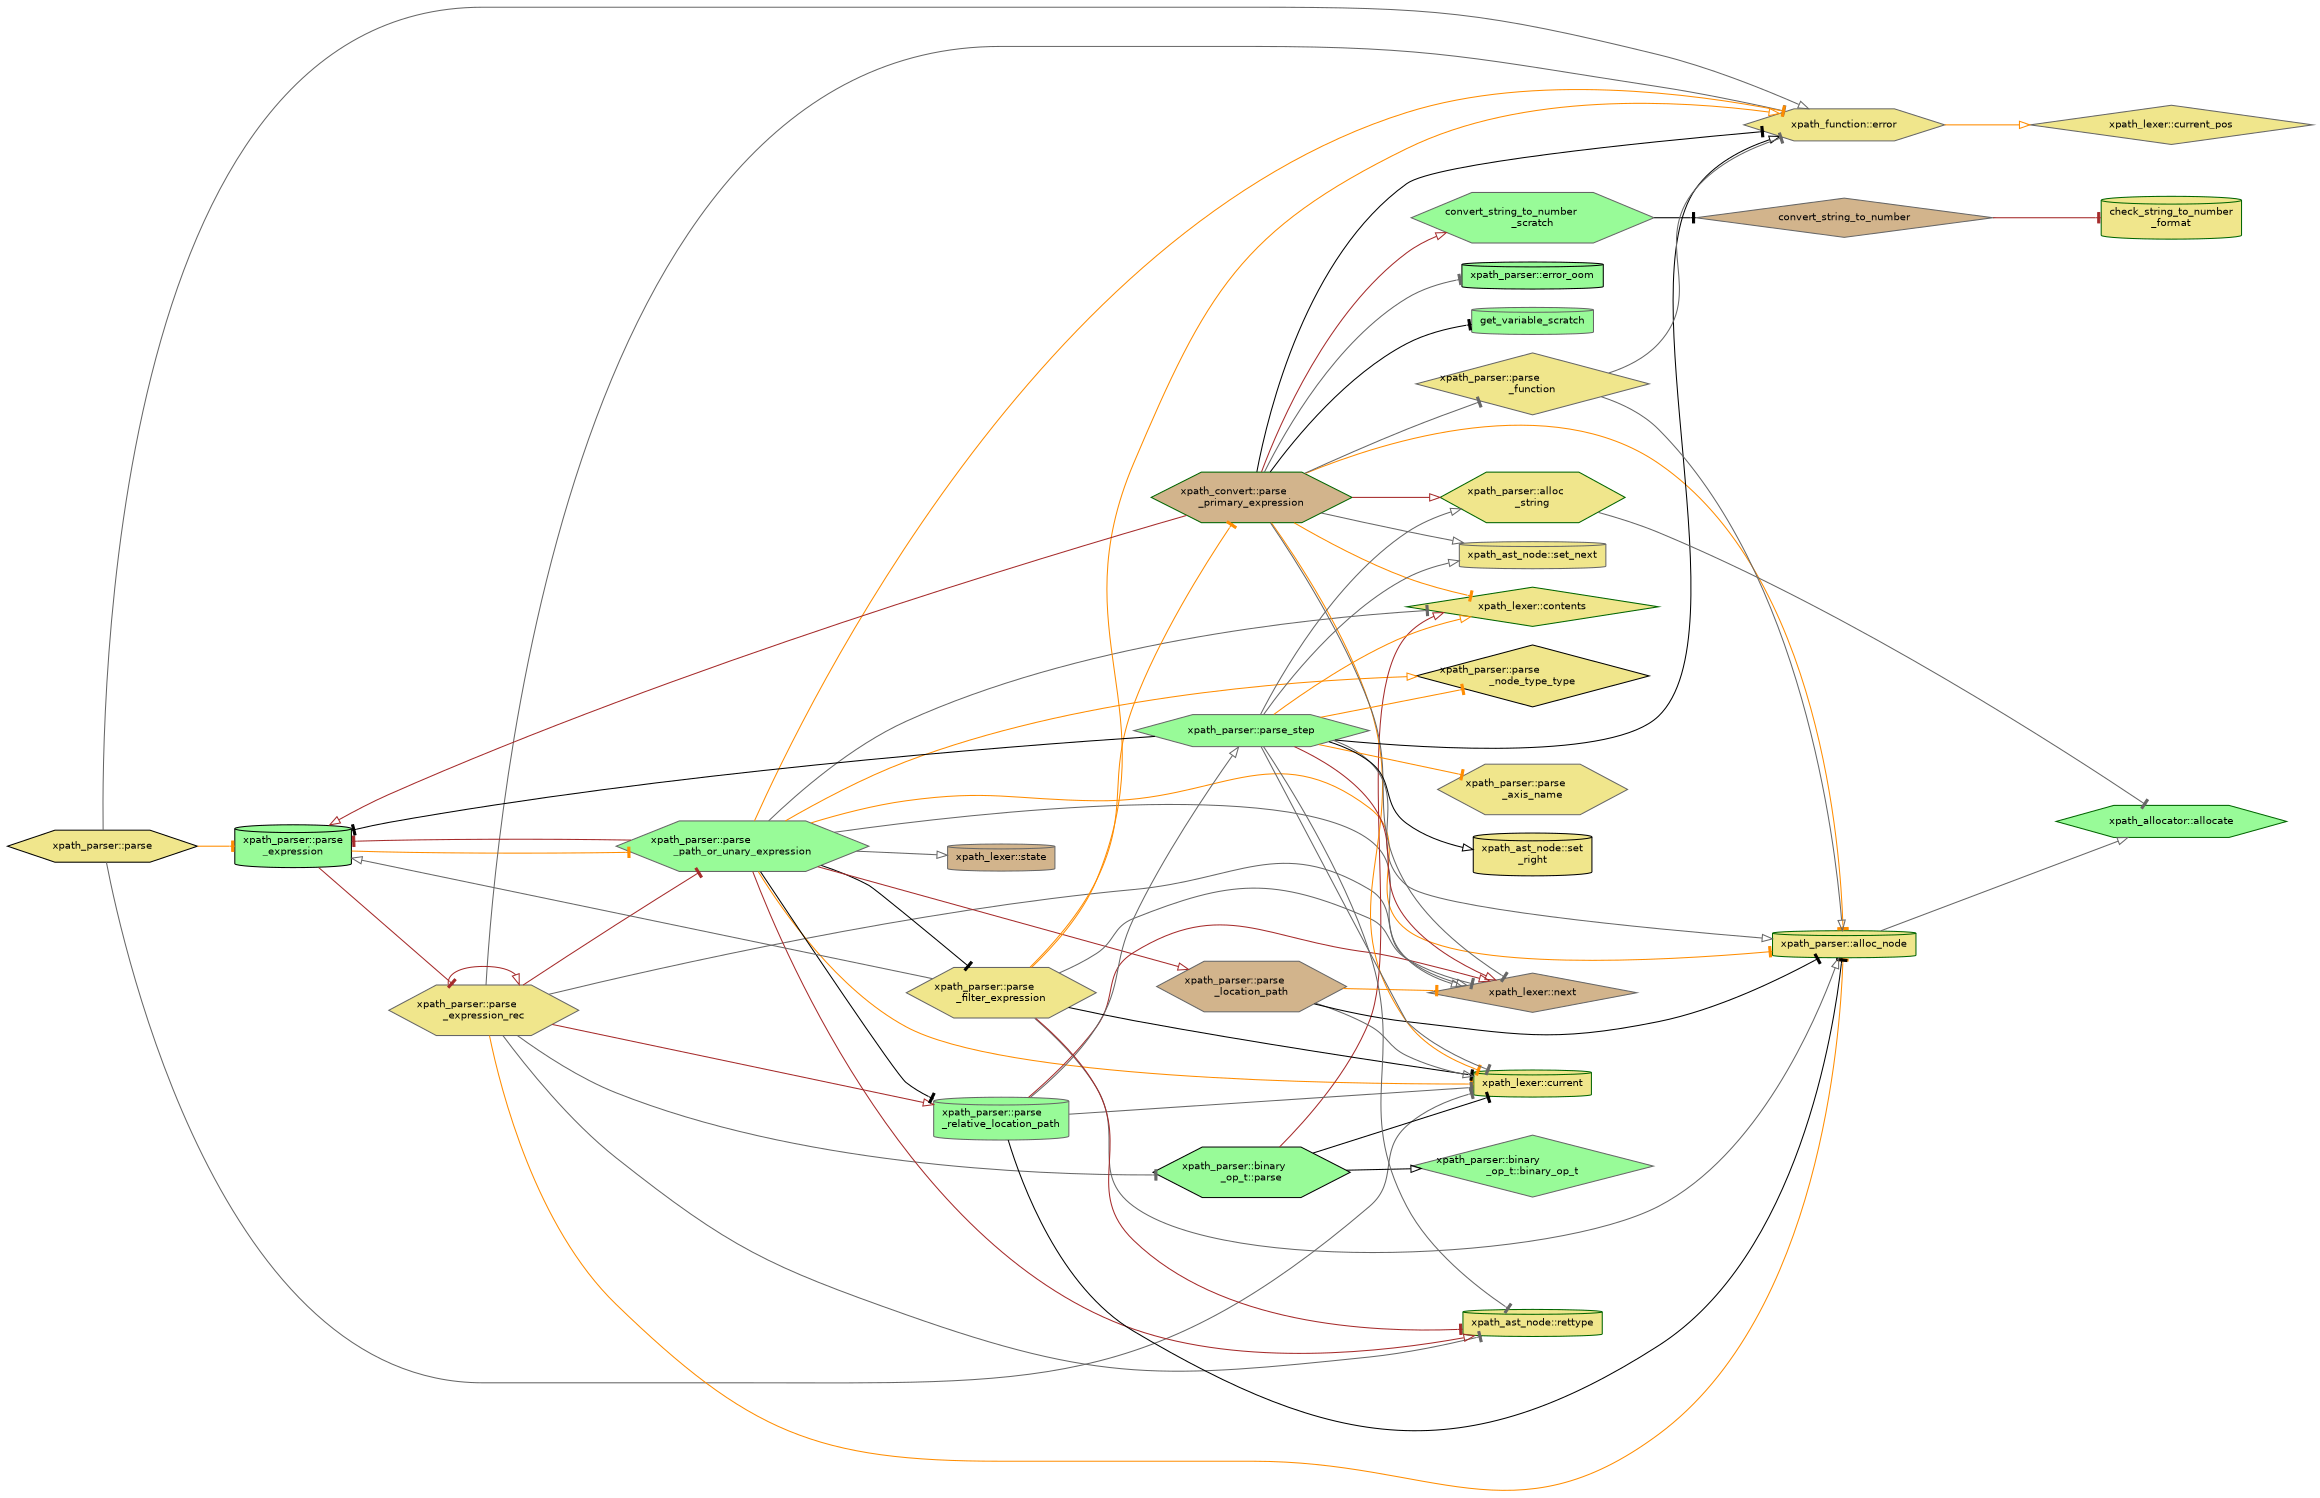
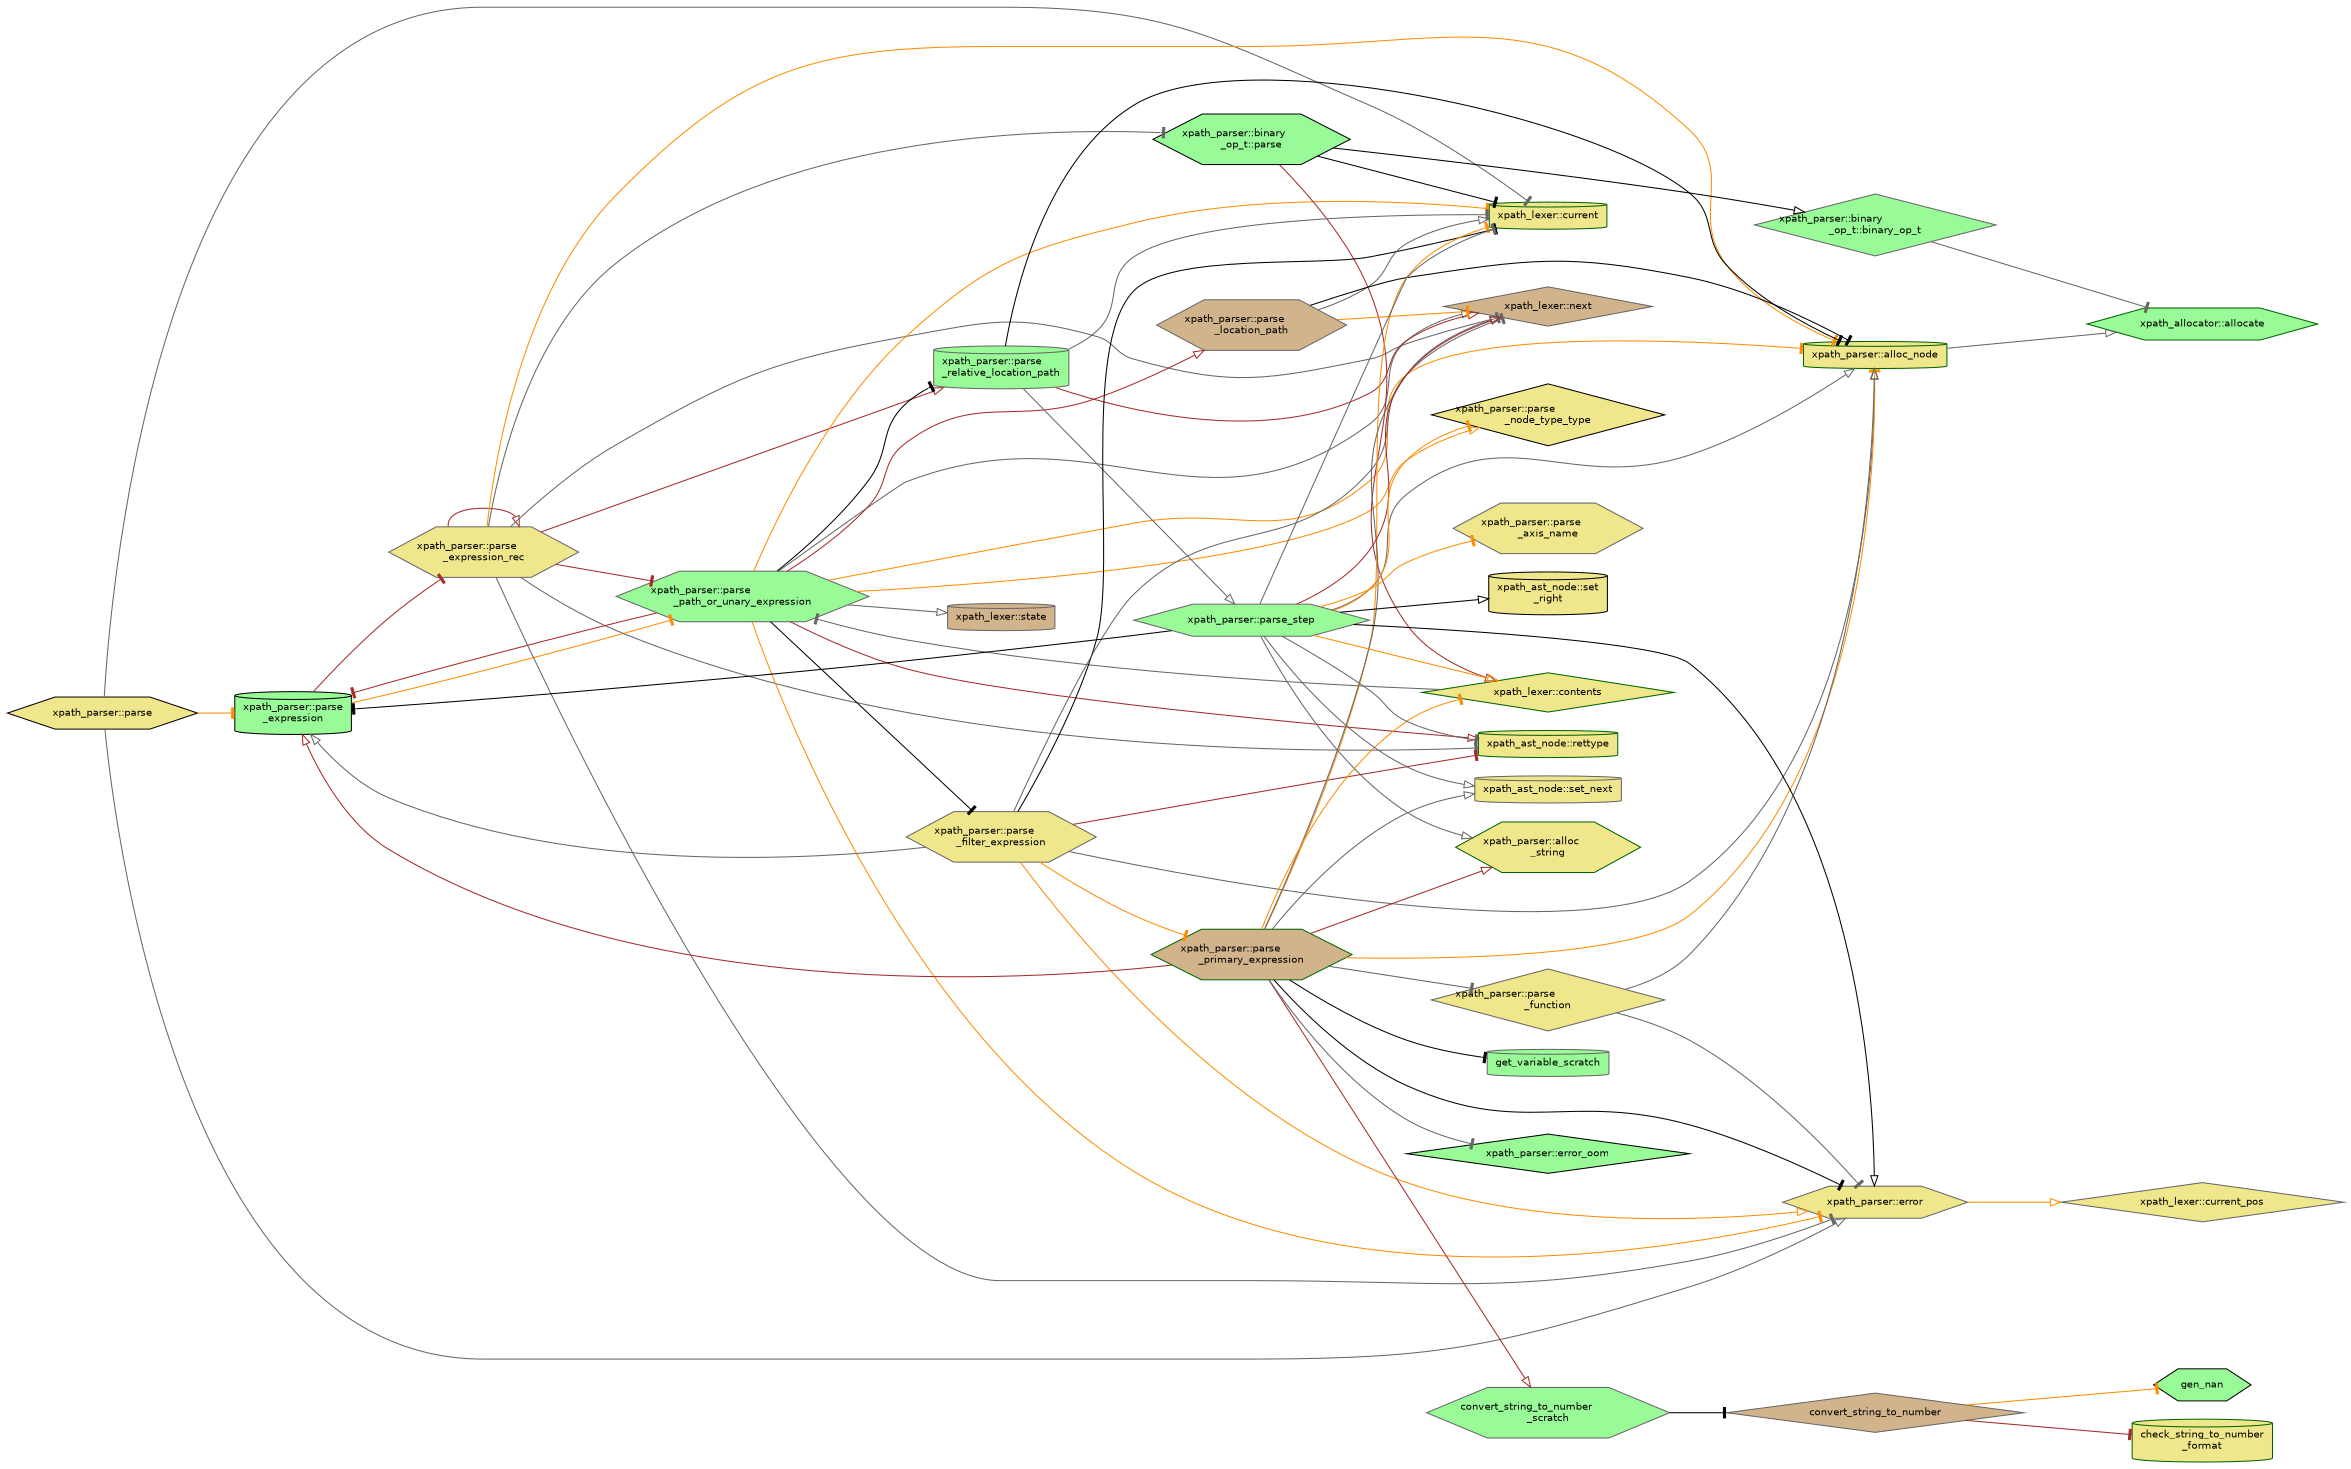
node "xpath_function::error": label "xpath_function::error" -> "xpath_parser::error"
node "xpath_parser::error_oom": shape cylinder -> diamond
node "xpath_convert::parse _primary_expression": label "xpath_convert::parse _primary_expression" -> "xpath_parser::parse _primary_expression"
edge "xpath_parser::alloc _string" -> "xpath_allocator::allocate": now "xpath_parser::binary _op_t::binary_op_t" -> "xpath_allocator::allocate"
edge "xpath_parser::parse _path_or_unary_expression" -> "xpath_lexer::contents": reversed
node "gen_nan": added
